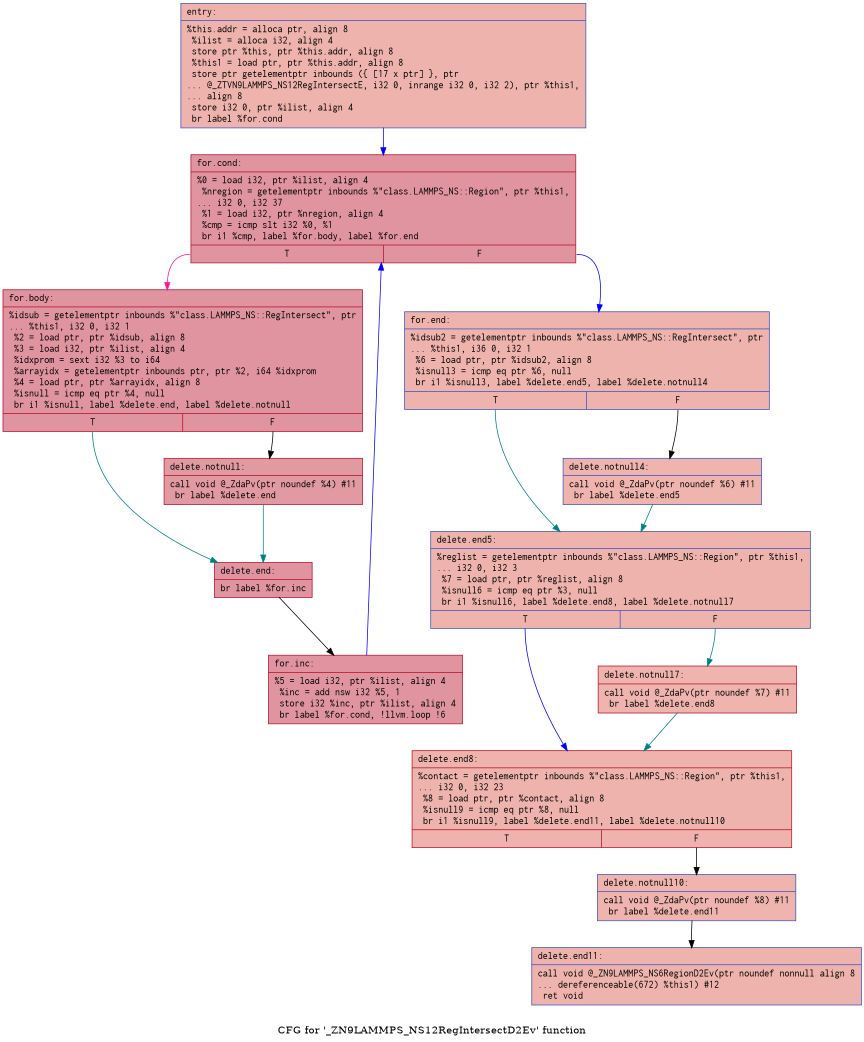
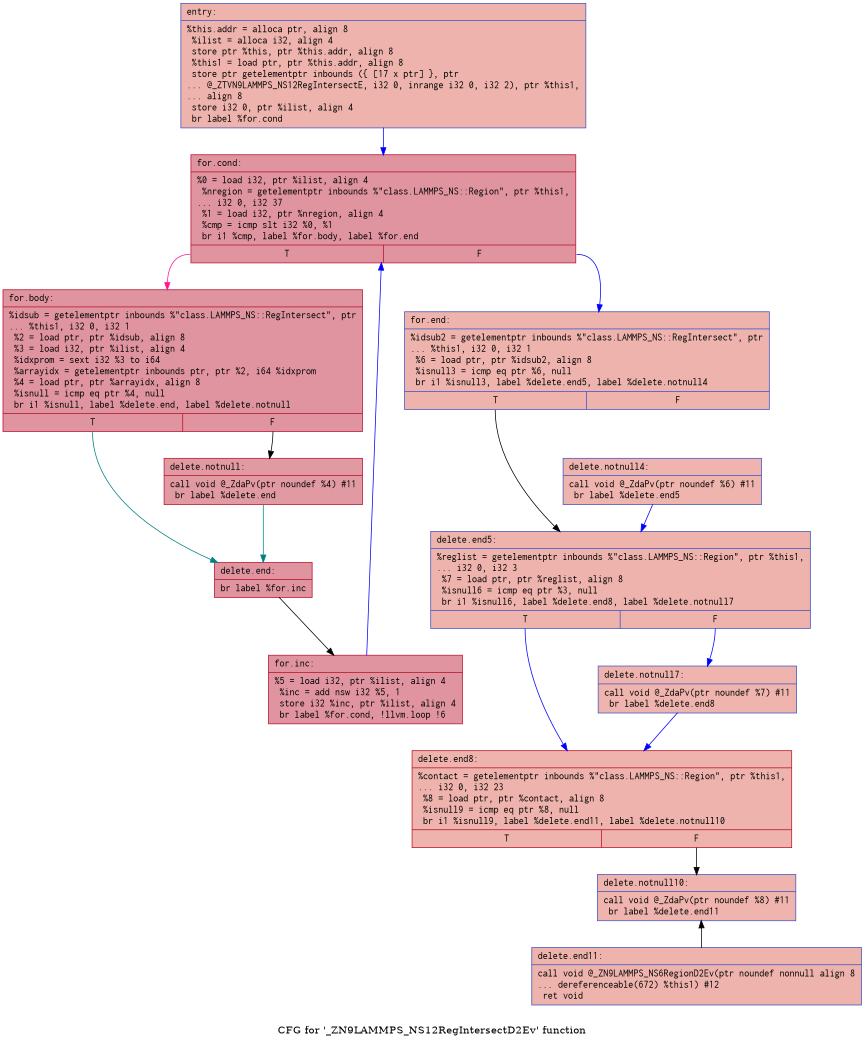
node "for.end:": text "... %this1, i36 0, i32 1" -> "... %this1, i32 0, i32 1"
edge "for.end:" -> "delete.notnull4:": removed
edge "for.end:" -> "delete.end5:": color teal -> black
edge "delete.notnull4:" -> "delete.end5:": color teal -> blue
edge "delete.end5:" -> "delete.notnull7:": color teal -> blue
node "delete.notnull7:": color #b70d28ff -> #3d50c3ff
edge "delete.notnull7:" -> "delete.end8:": color teal -> blue
edge "delete.notnull10:" -> "delete.end11:": reversed
